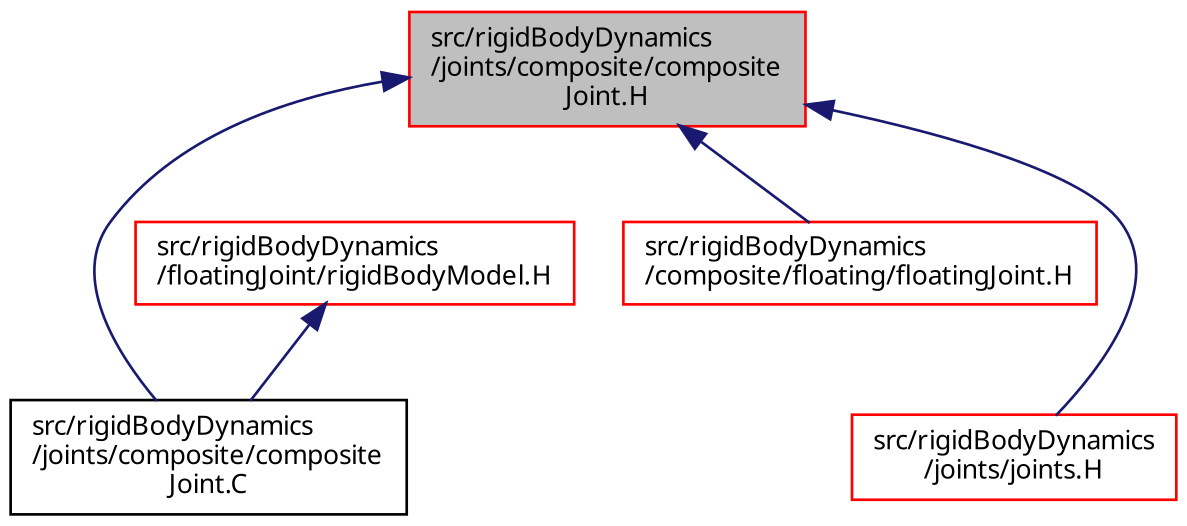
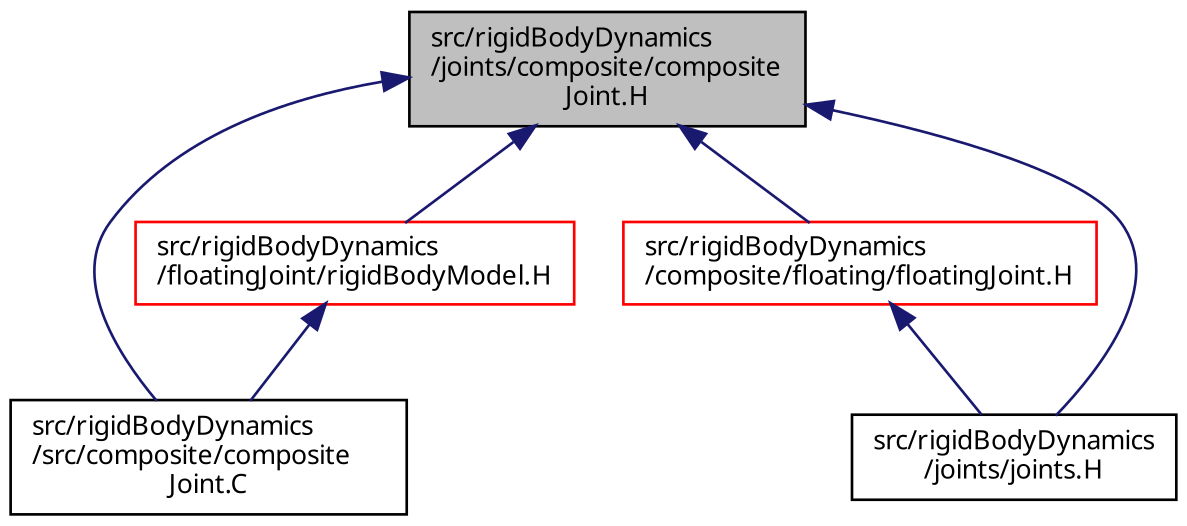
node "src/rigidBodyDynamics /joints/composite/composite Joint.H": color red -> black
edge "src/rigidBodyDynamics /floatingJoint/rigidBodyModel.H" -> "src/rigidBodyDynamics /joints/composite/composite Joint.H": added
edge "src/rigidBodyDynamics /joints/joints.H" -> "src/rigidBodyDynamics /composite/floating/floatingJoint.H": added
node "src/rigidBodyDynamics /joints/composite/composite Joint.C": label "src/rigidBodyDynamics /joints/composite/composite Joint.C" -> "src/rigidBodyDynamics /src/composite/composite Joint.C"
node "src/rigidBodyDynamics /joints/joints.H": color red -> black
